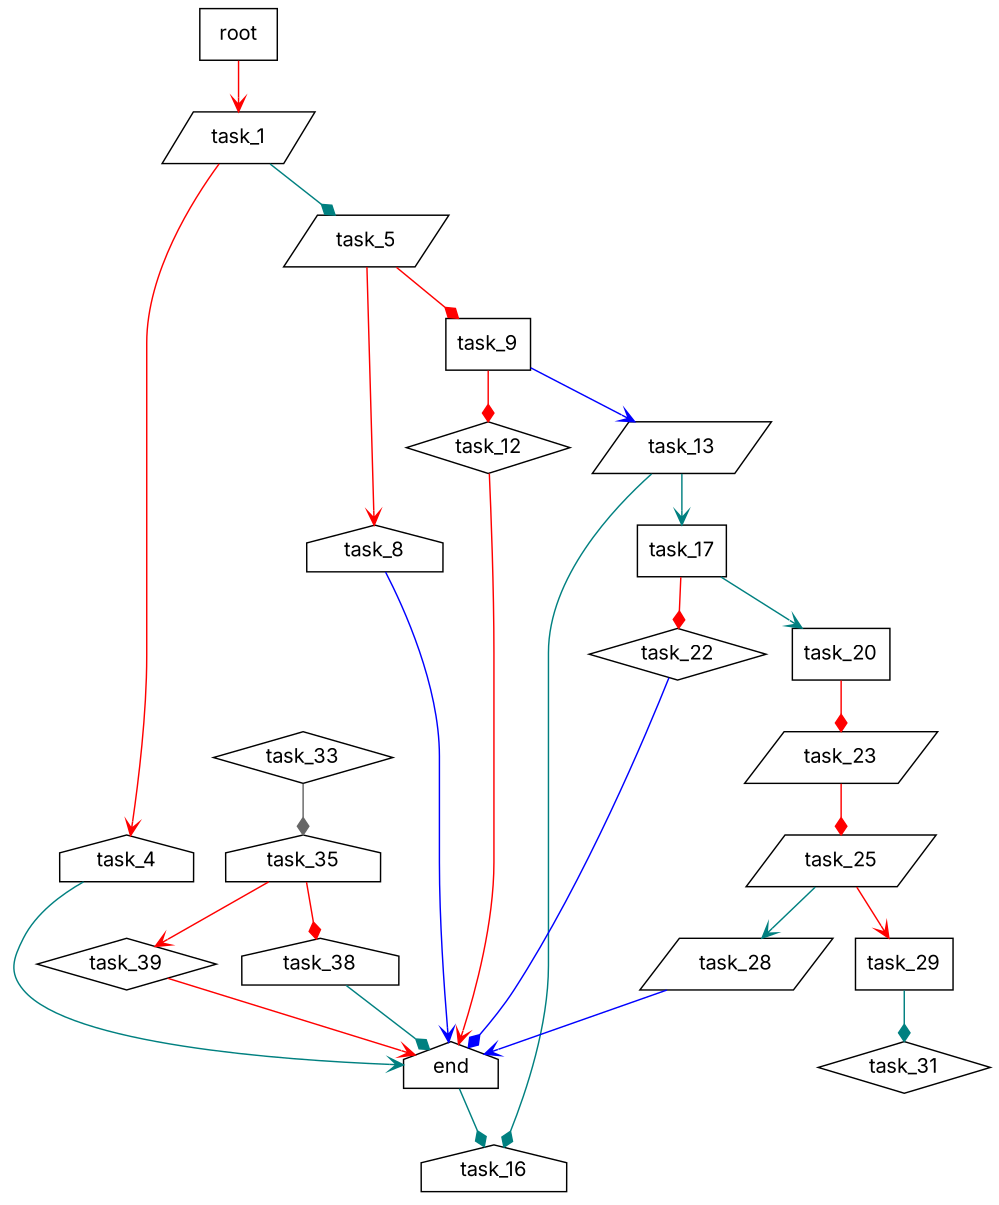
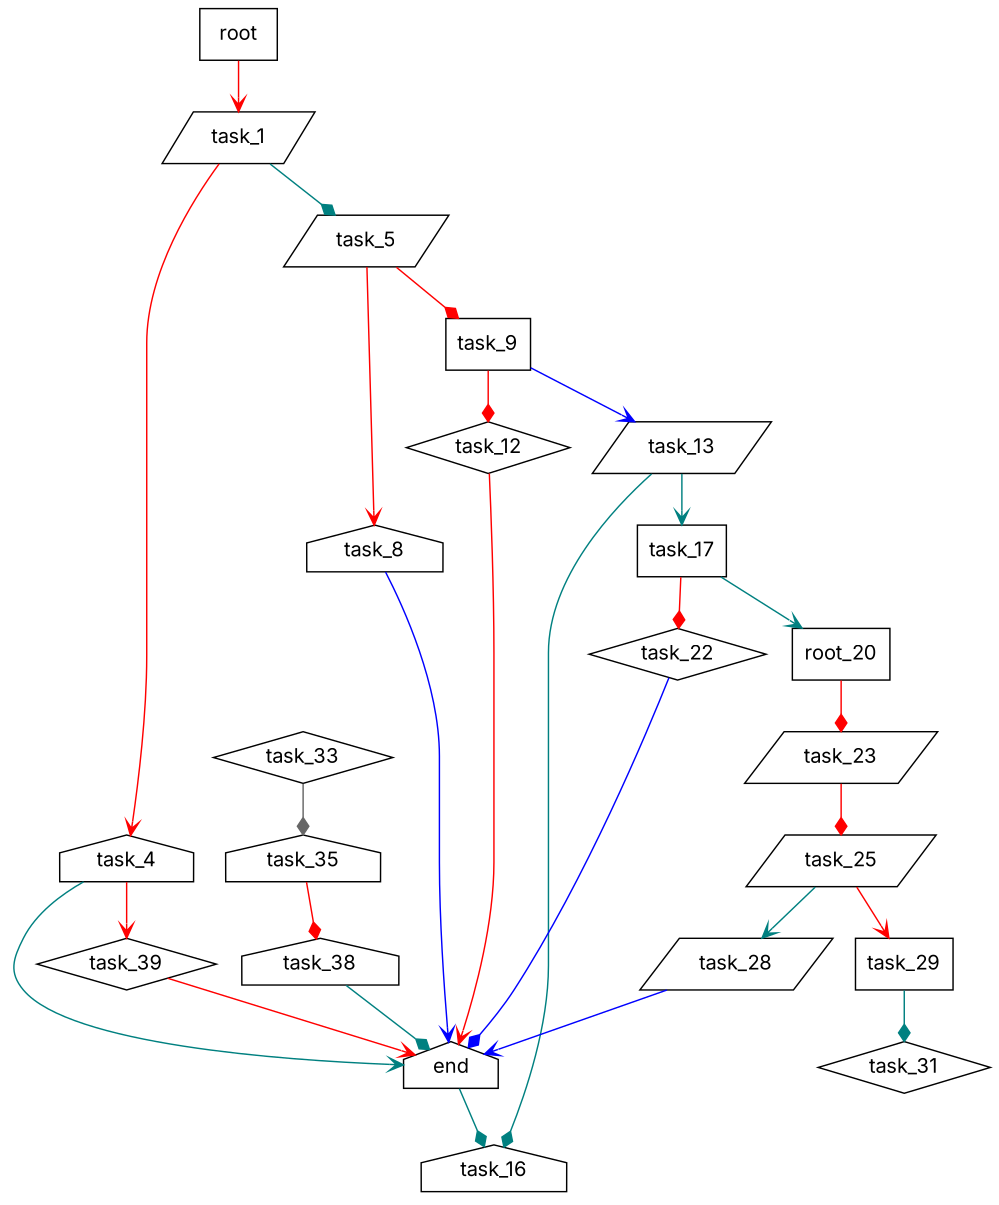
node "task_20": label "task_20" -> "root_20"
edge "task_35" -> "task_39": now "task_4" -> "task_39"
